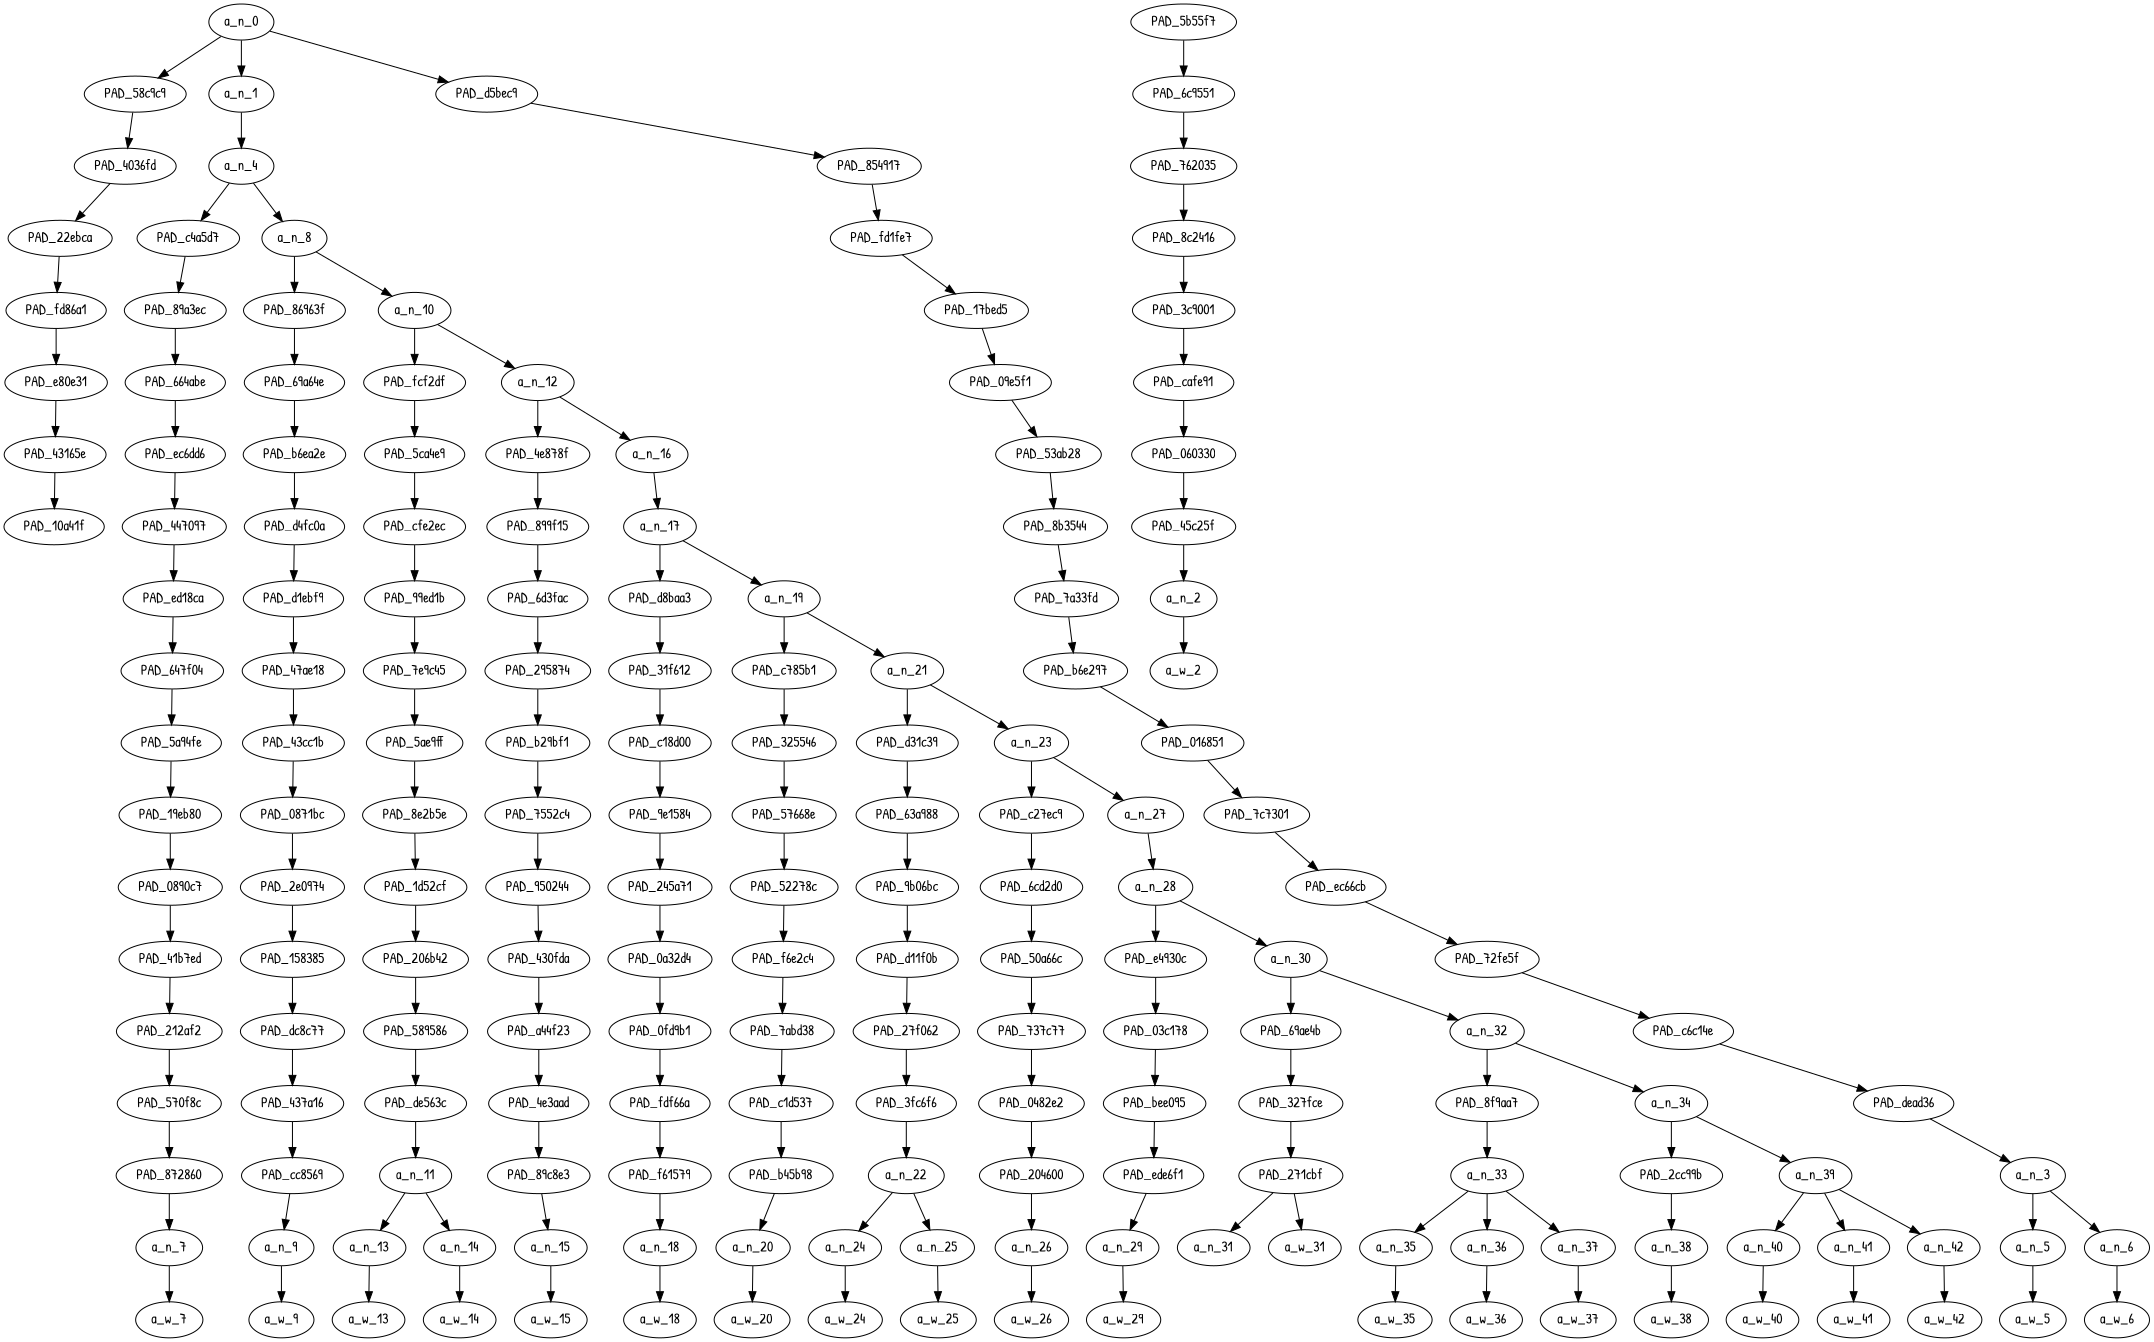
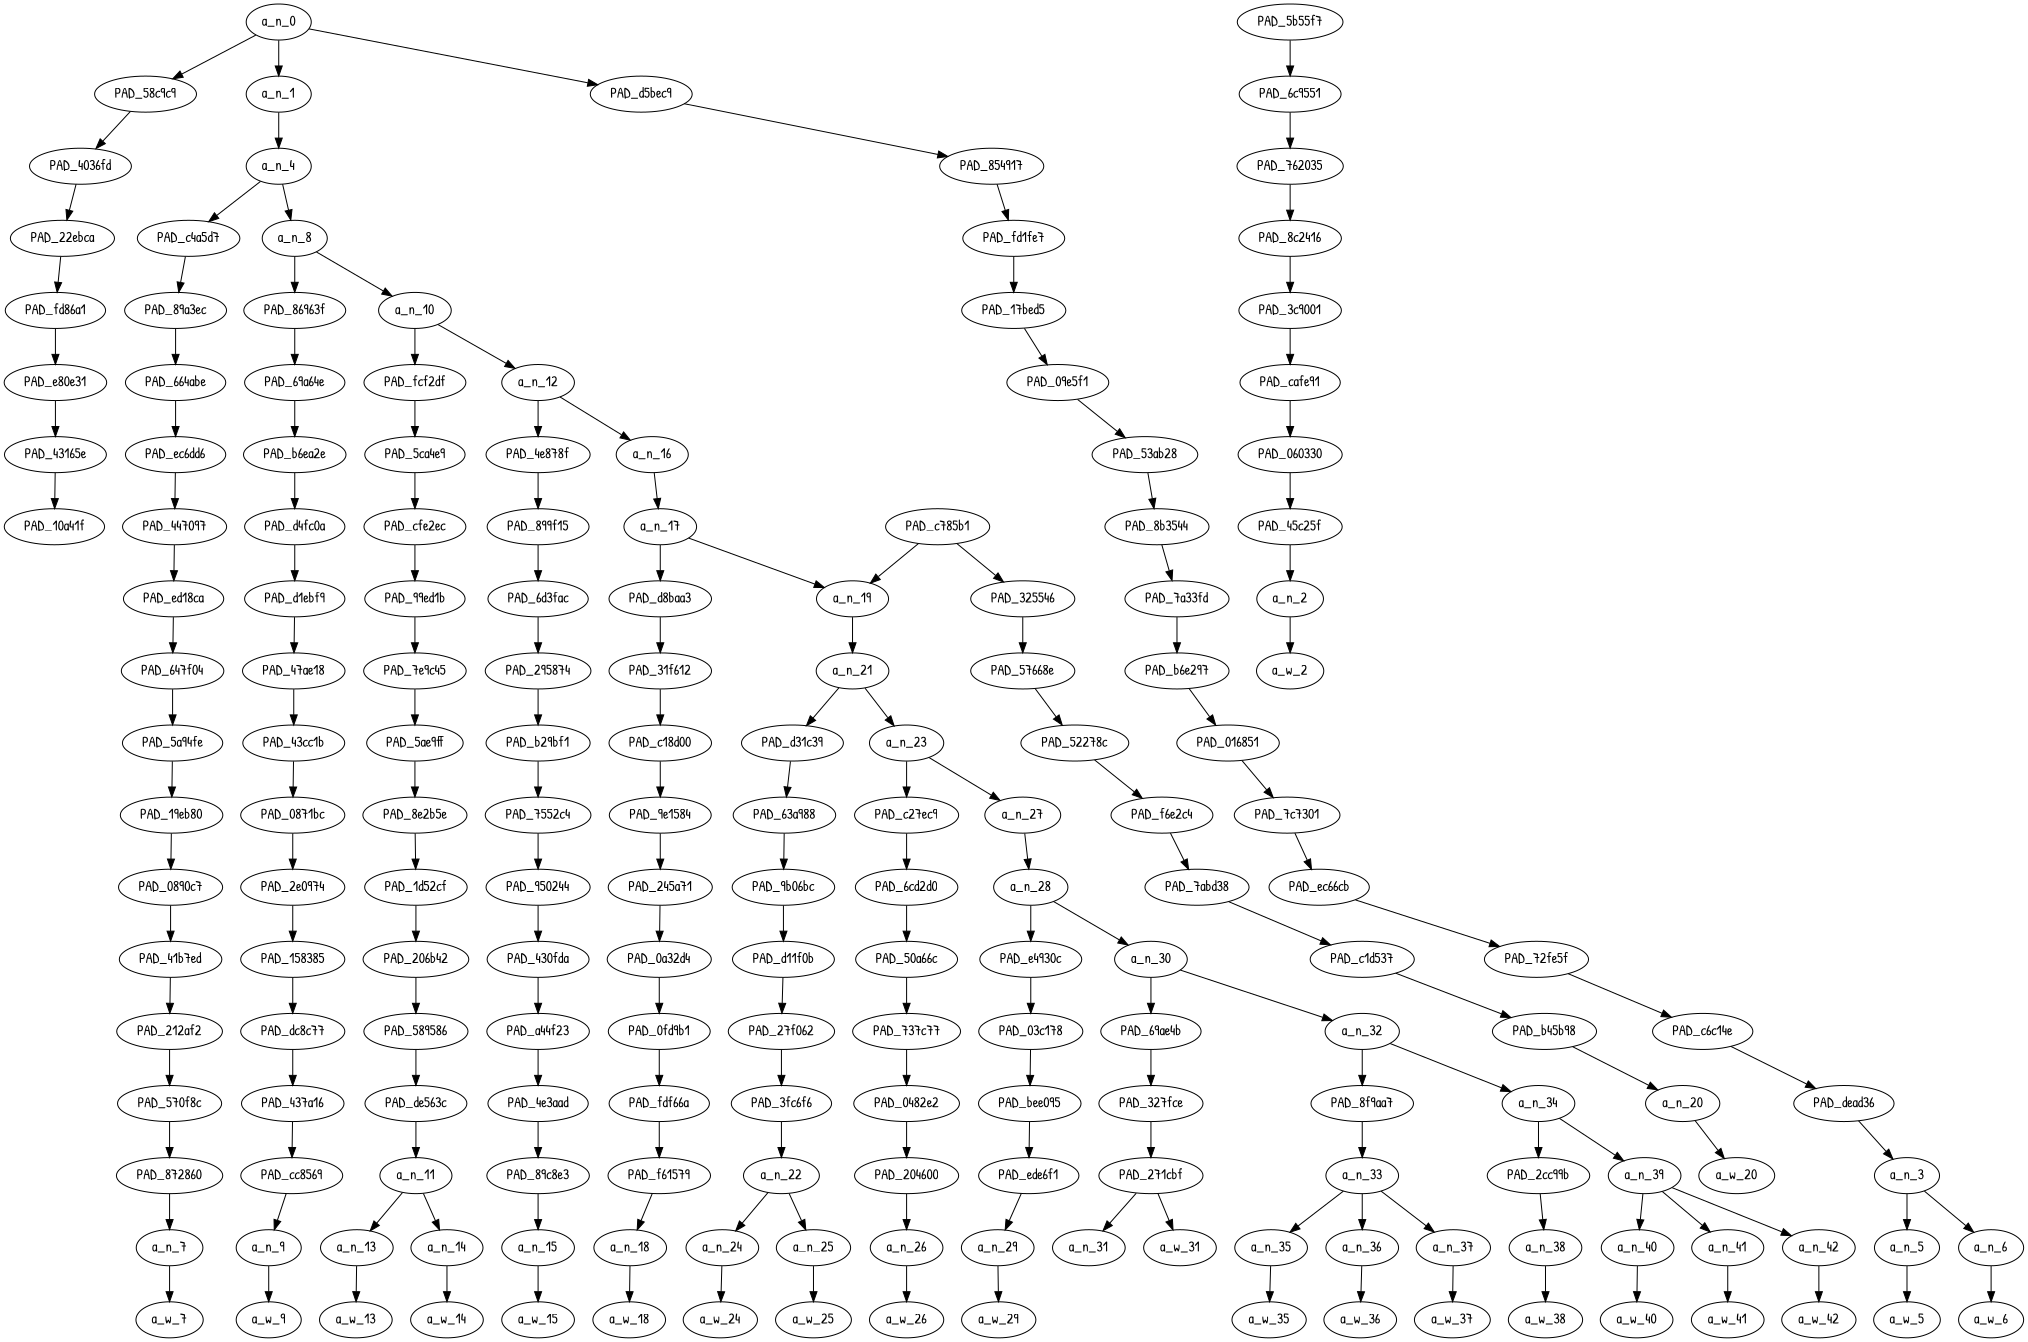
edge "a_n_19" -> "PAD_c785b1": reversed
